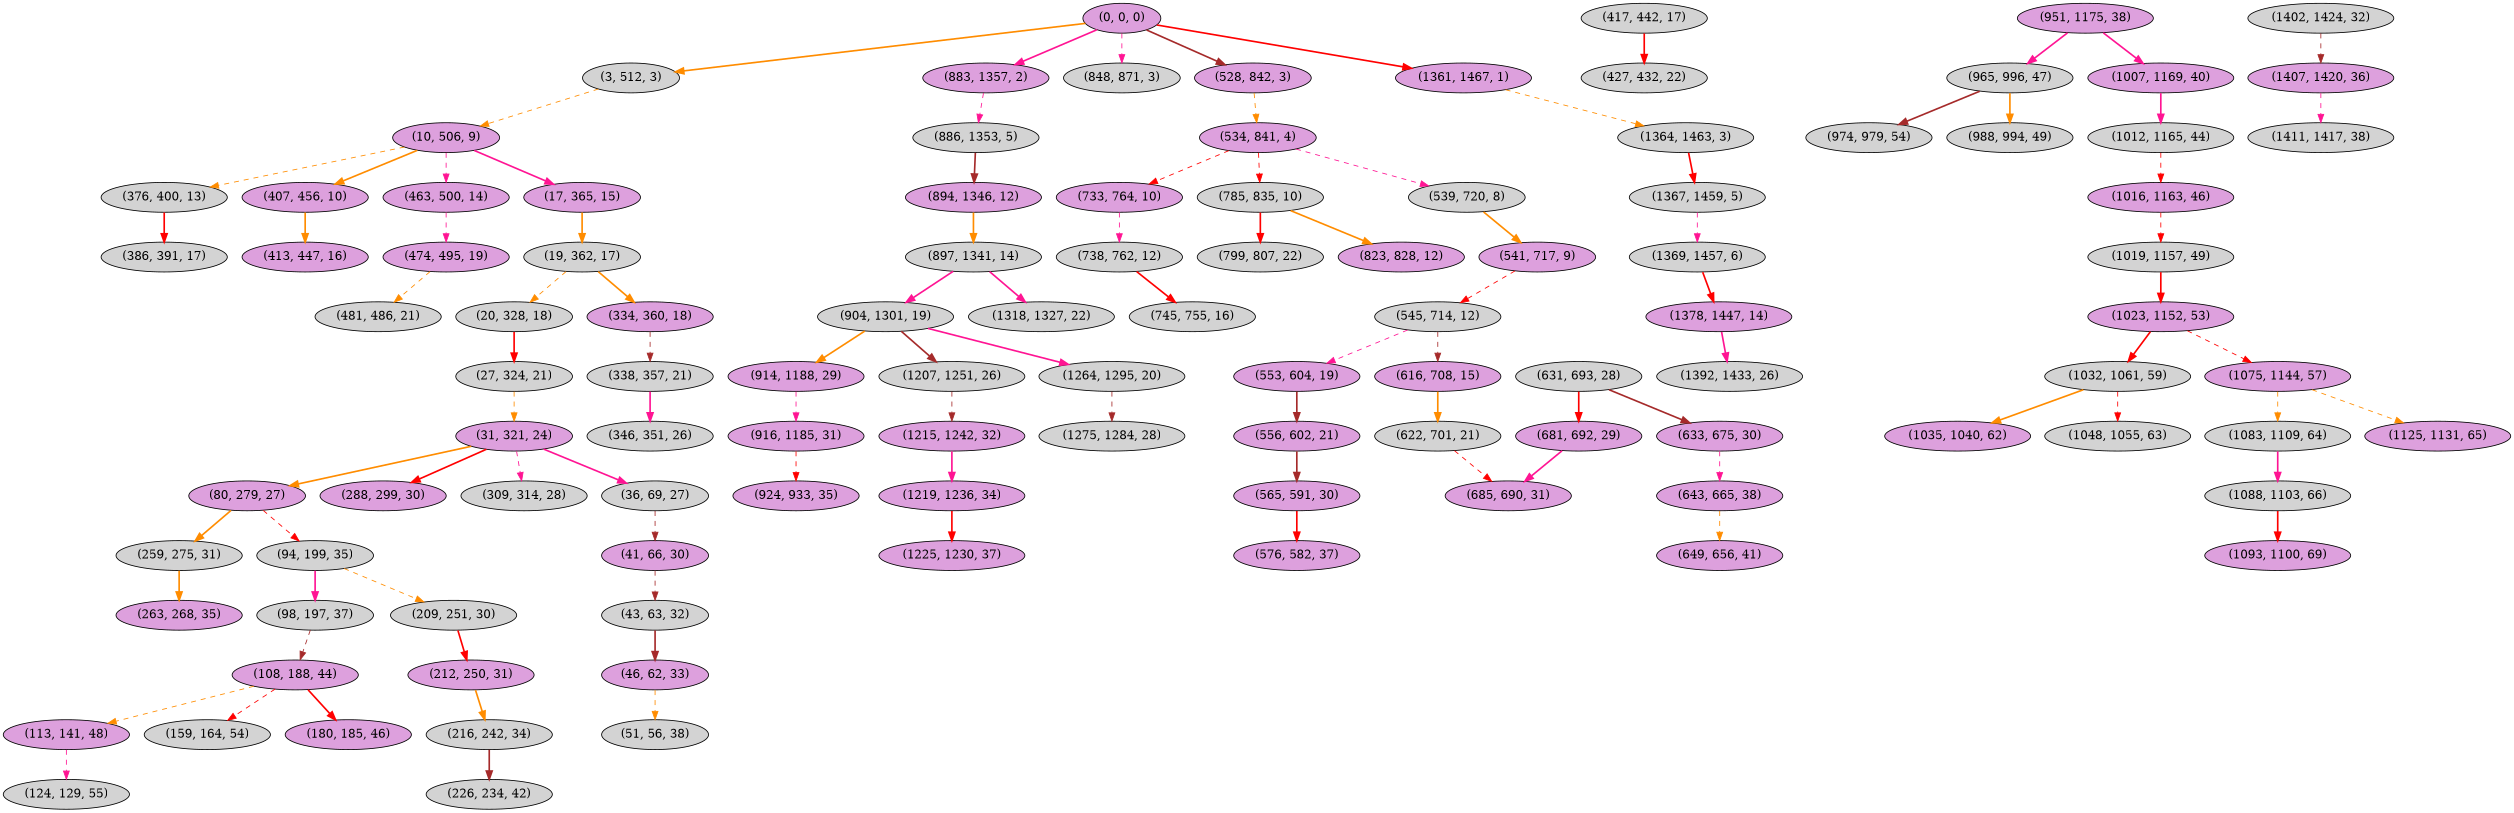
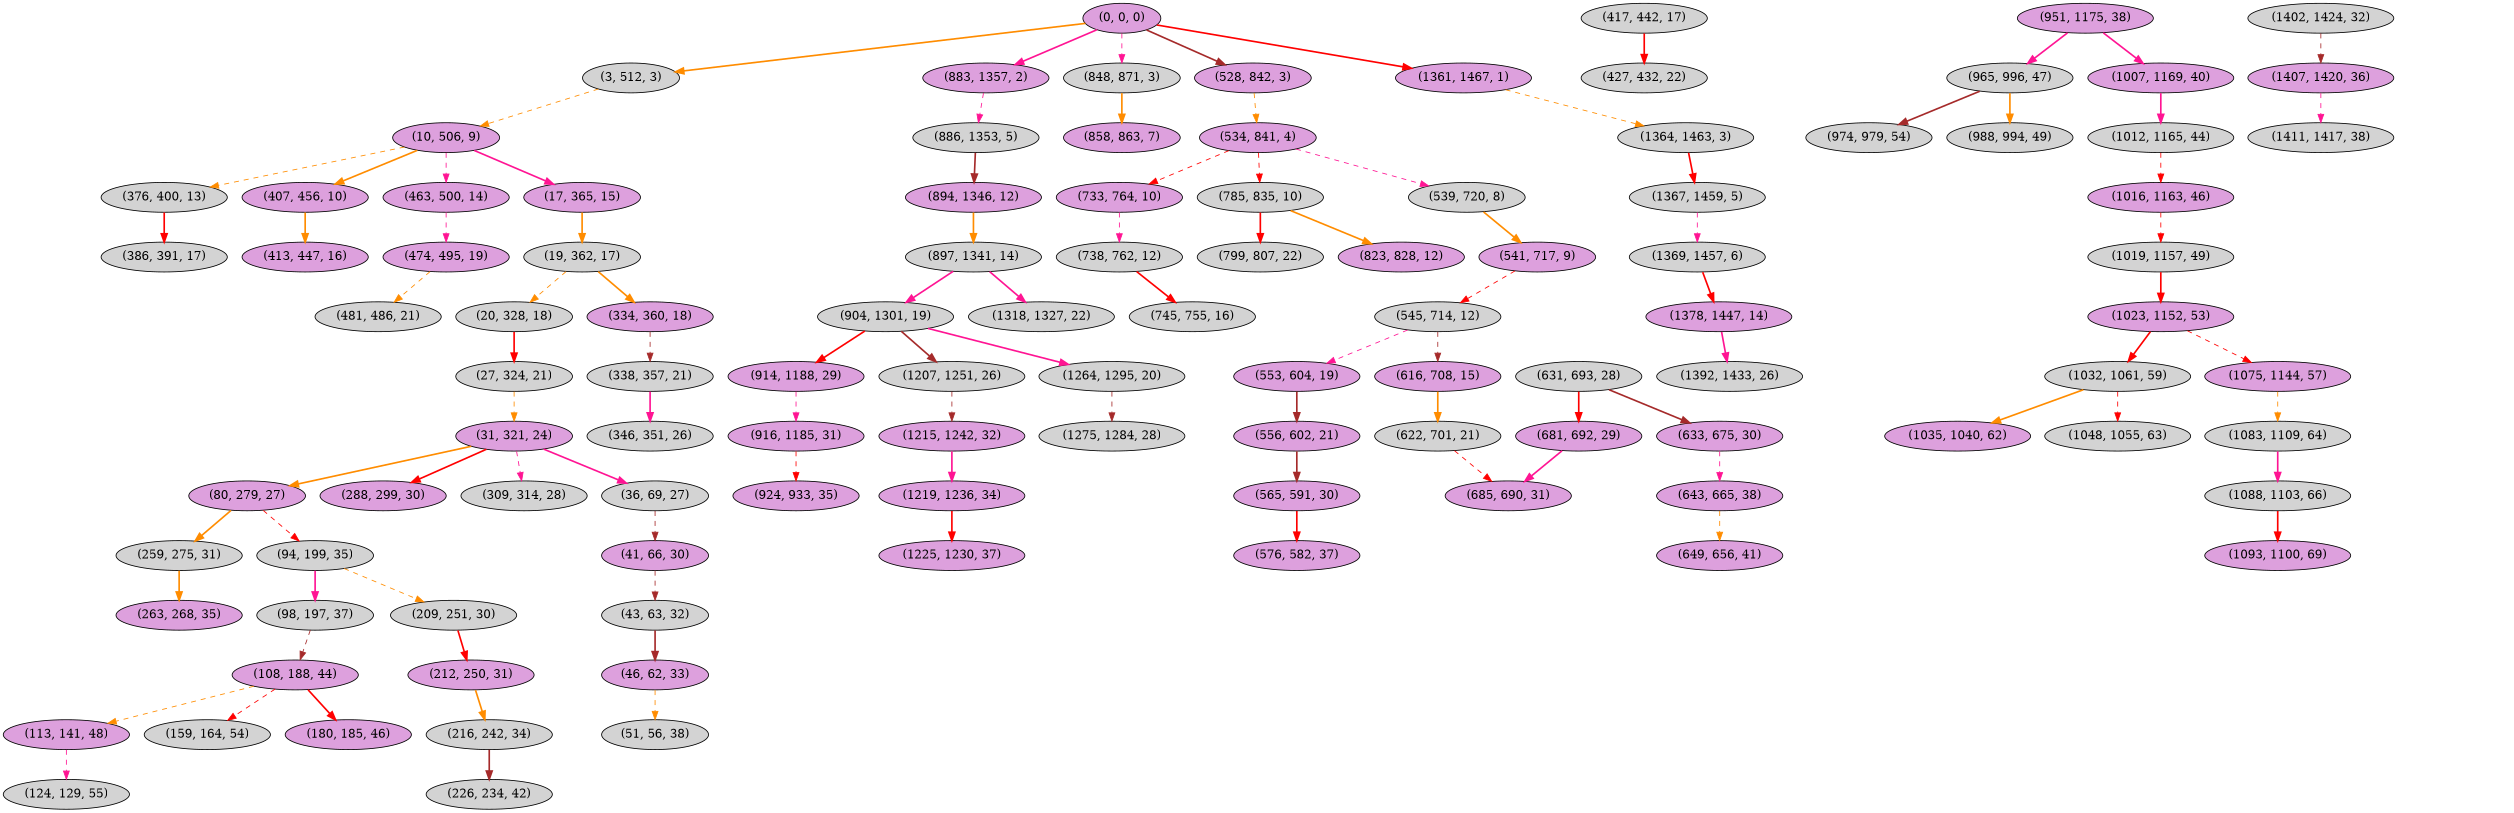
node "(858, 863, 7)": added
edge "(904, 1301, 19)" -> "(914, 1188, 29)": color darkorange -> red
node "(1125, 1131, 65)": removed
